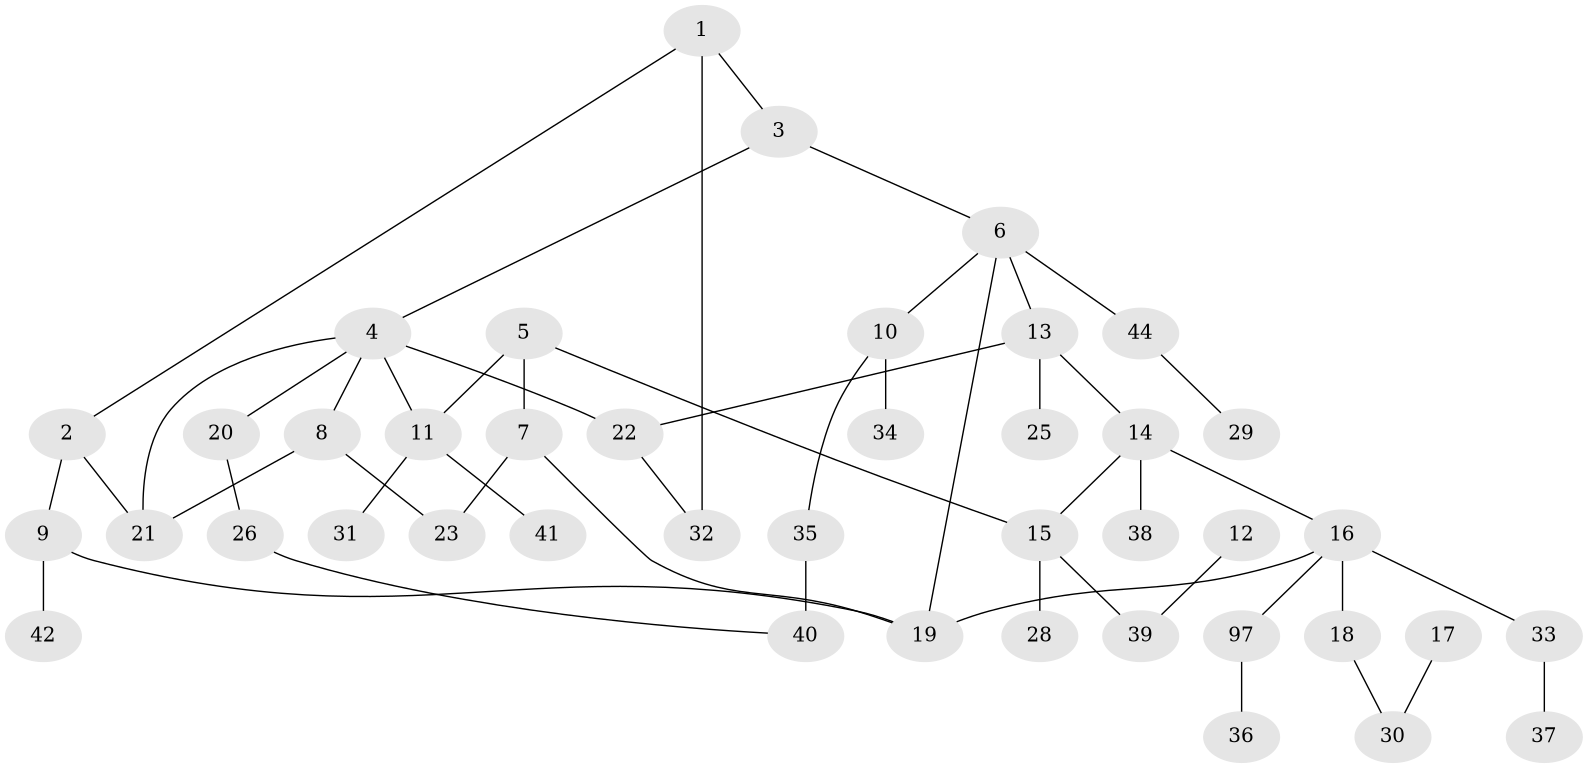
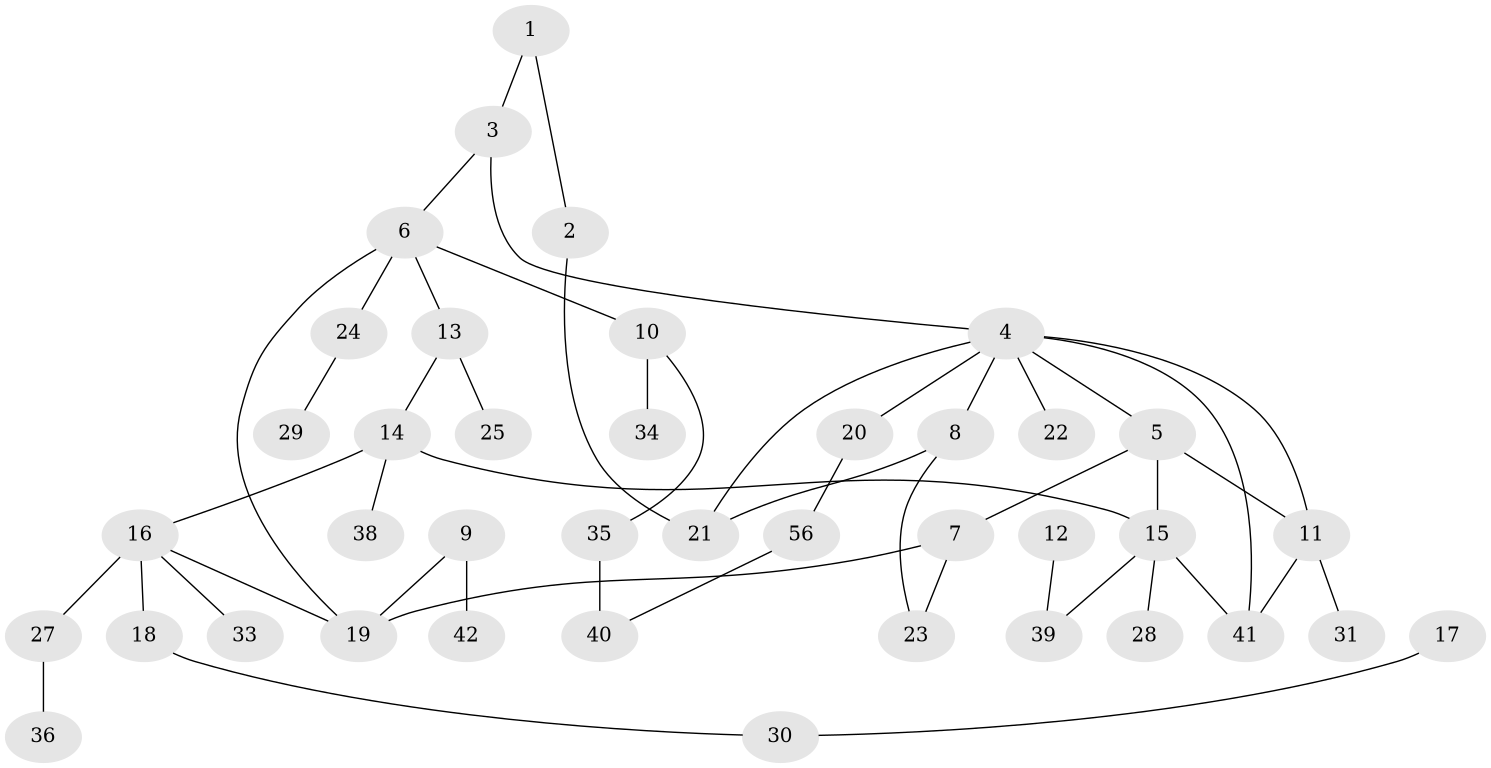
node "44": label "44" -> "24"
edge "13" -- "22": removed
edge "4" -- "5": added
edge "4" -- "41": added
edge "2" -- "9": removed
node "26": label "26" -> "56"
node "32": removed
edge "15" -- "41": added
node "97": label "97" -> "27"
node "37": removed
